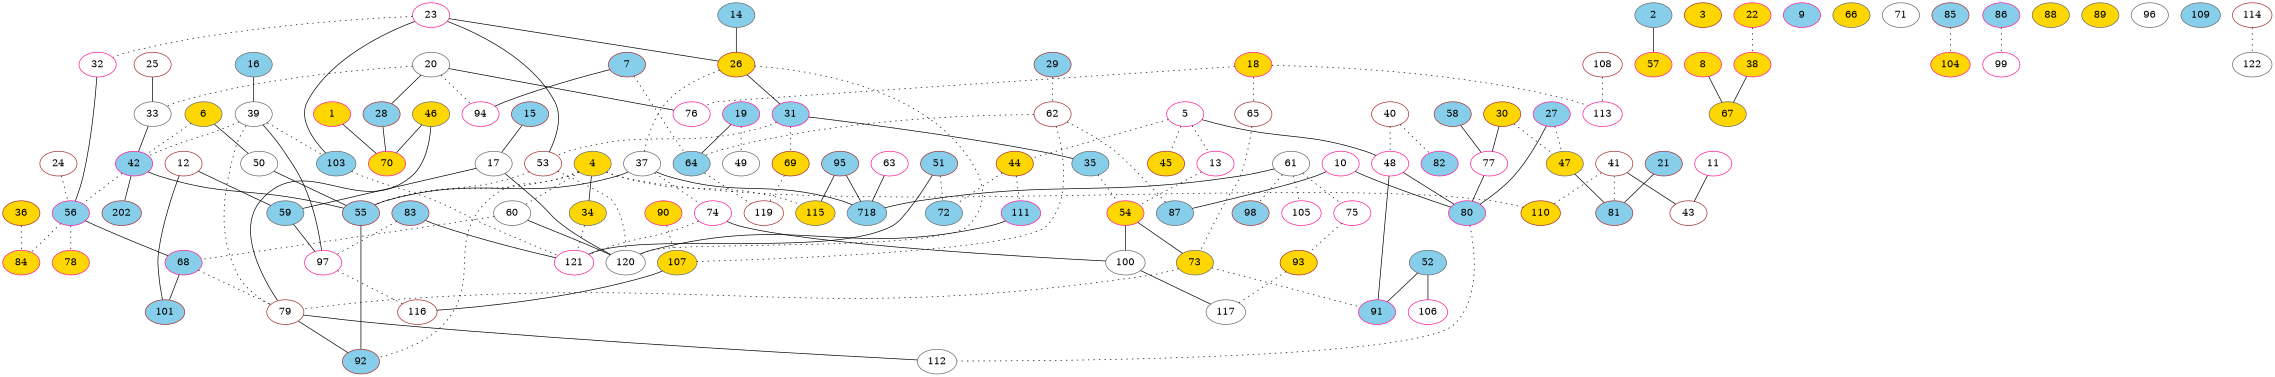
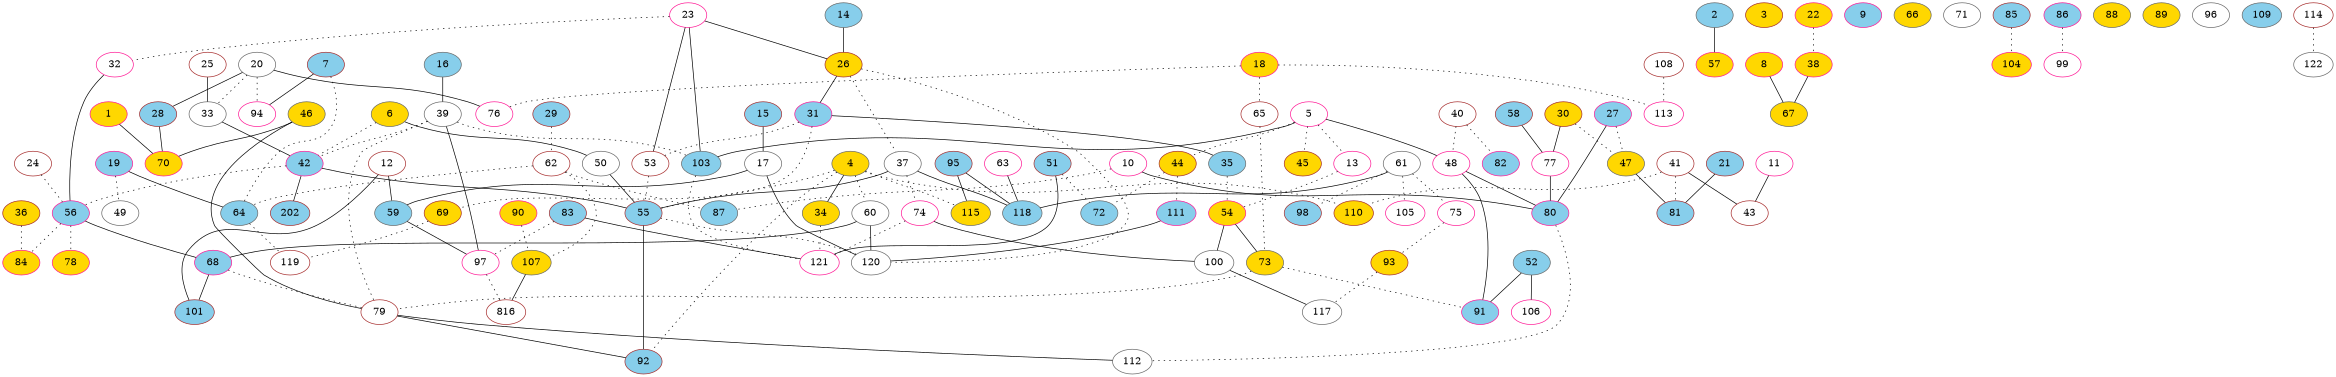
edge "5" -- "103": added
edge "10" -- "87": style solid -> dotted
edge "53" -- "120": now "55" -- "120"
node "718": label "718" -> "118"
edge "60" -- "68": style dotted -> solid
node "116": label "116" -> "816"
